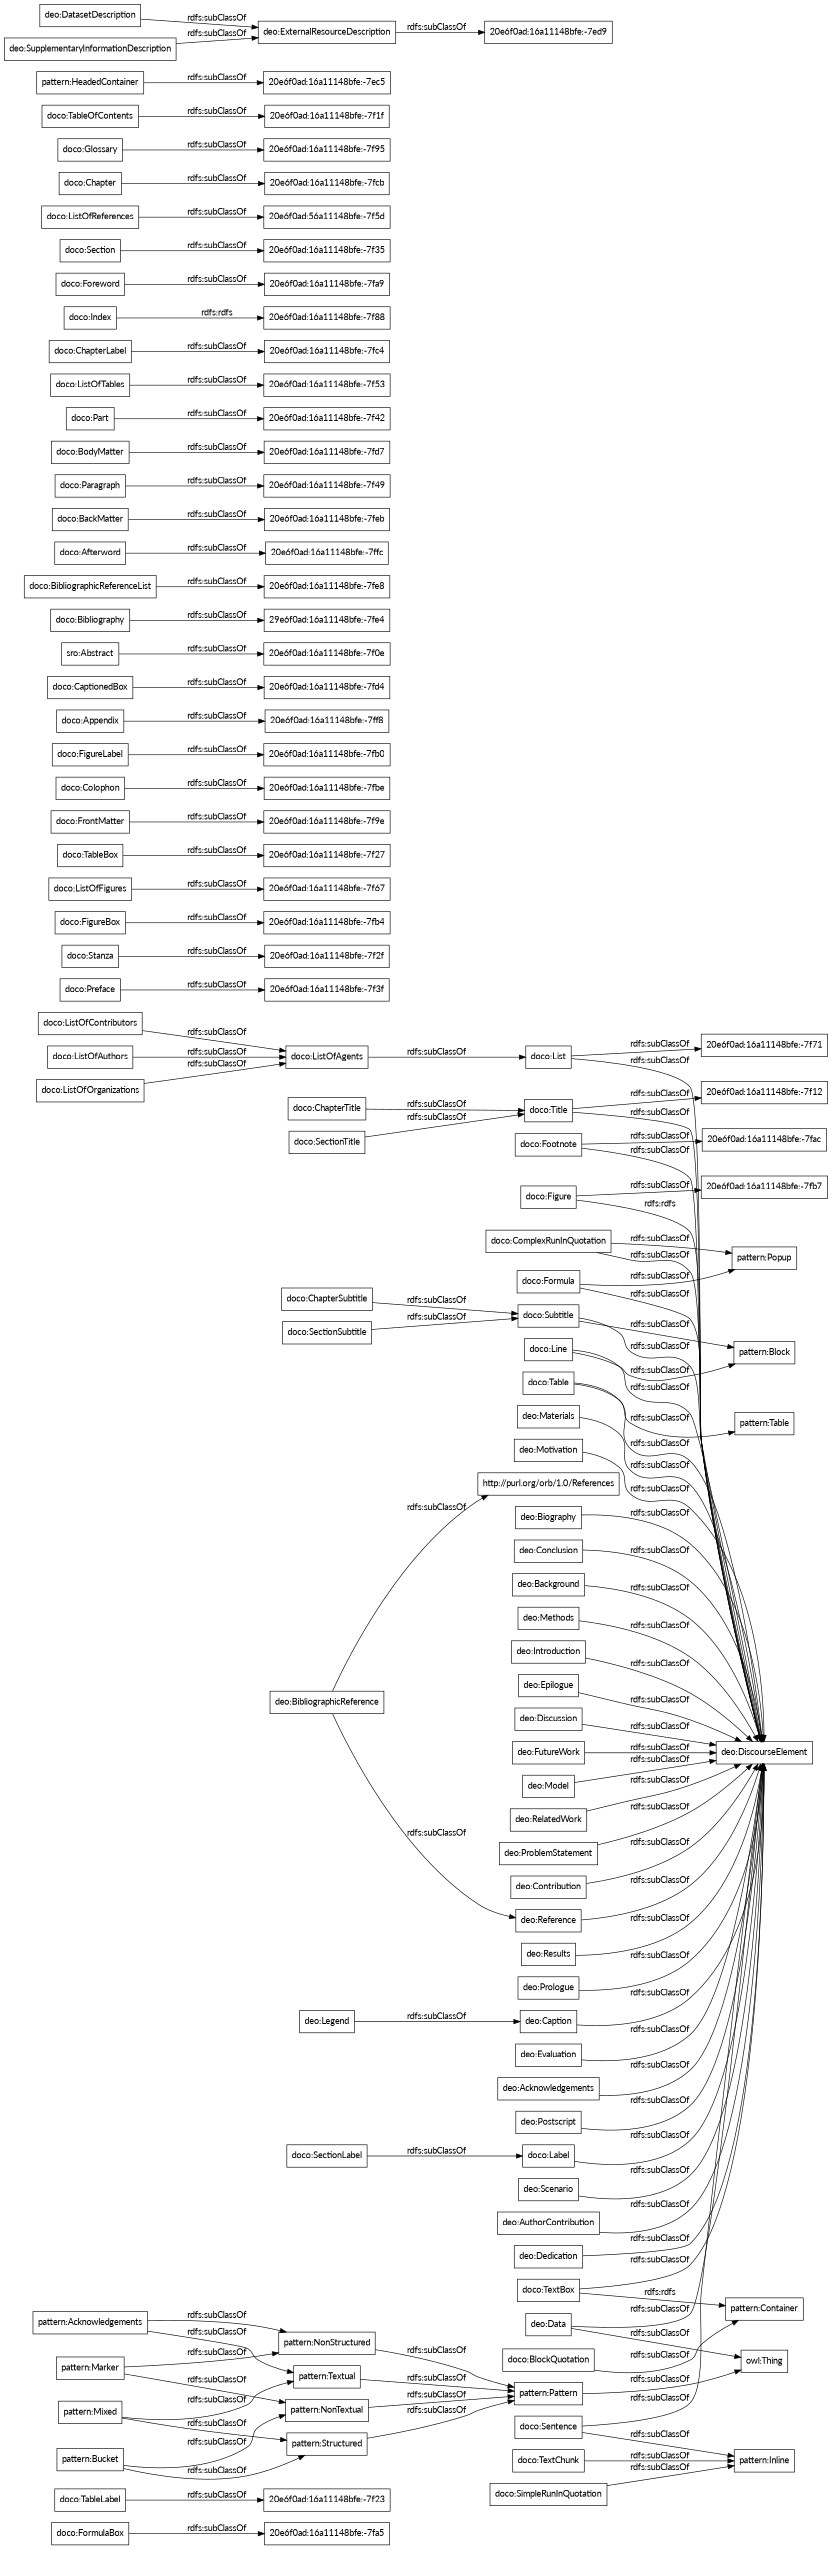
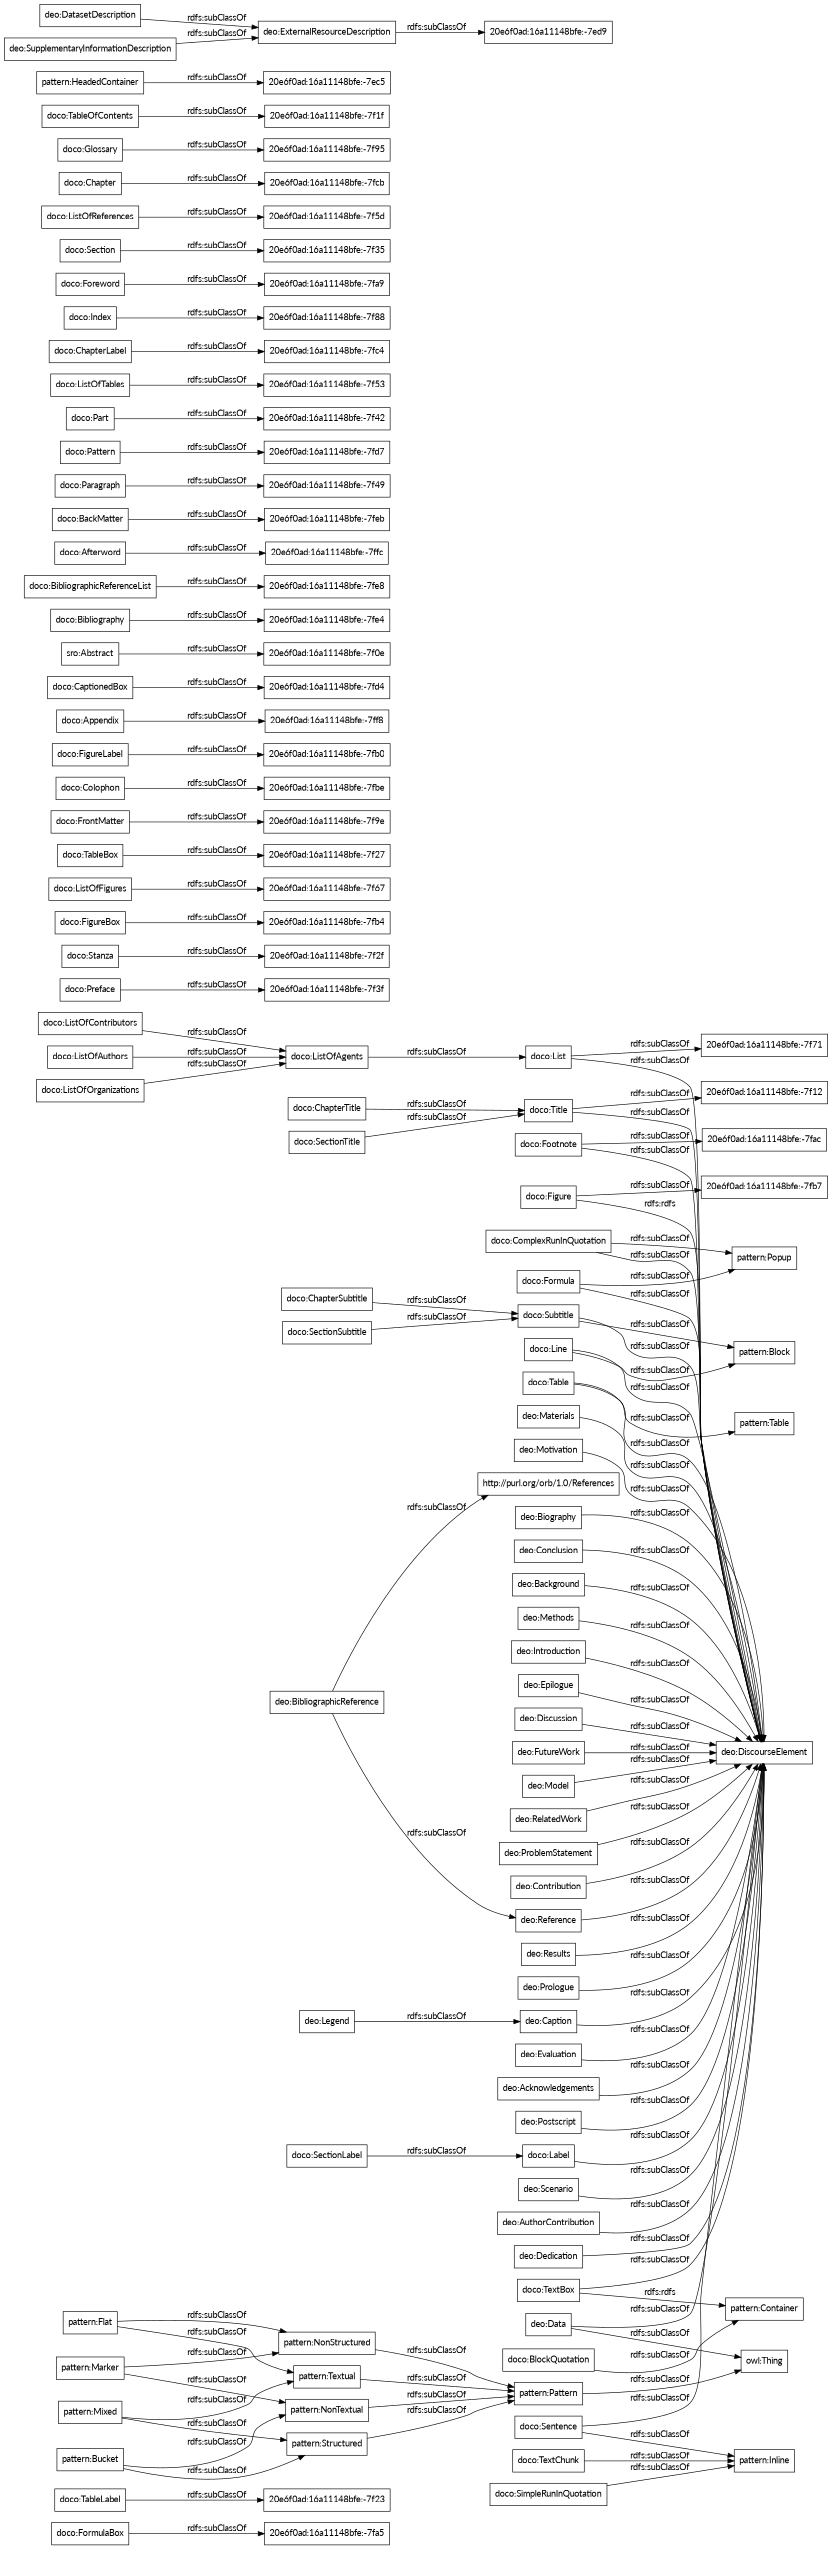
node "20e6f0ad:56a11148bfe:-7f5d": label "20e6f0ad:56a11148bfe:-7f5d" -> "20e6f0ad:16a11148bfe:-7f5d"
edge "doco:Index" -> "20e6f0ad:16a11148bfe:-7f88": label "rdfs:rdfs" -> "rdfs:subClassOf"
node "doco:BodyMatter": label "doco:BodyMatter" -> "doco:Pattern"
node "29e6f0ad:16a11148bfe:-7fe4": label "29e6f0ad:16a11148bfe:-7fe4" -> "20e6f0ad:16a11148bfe:-7fe4"
node "pattern:Acknowledgements": label "pattern:Acknowledgements" -> "pattern:Flat"
